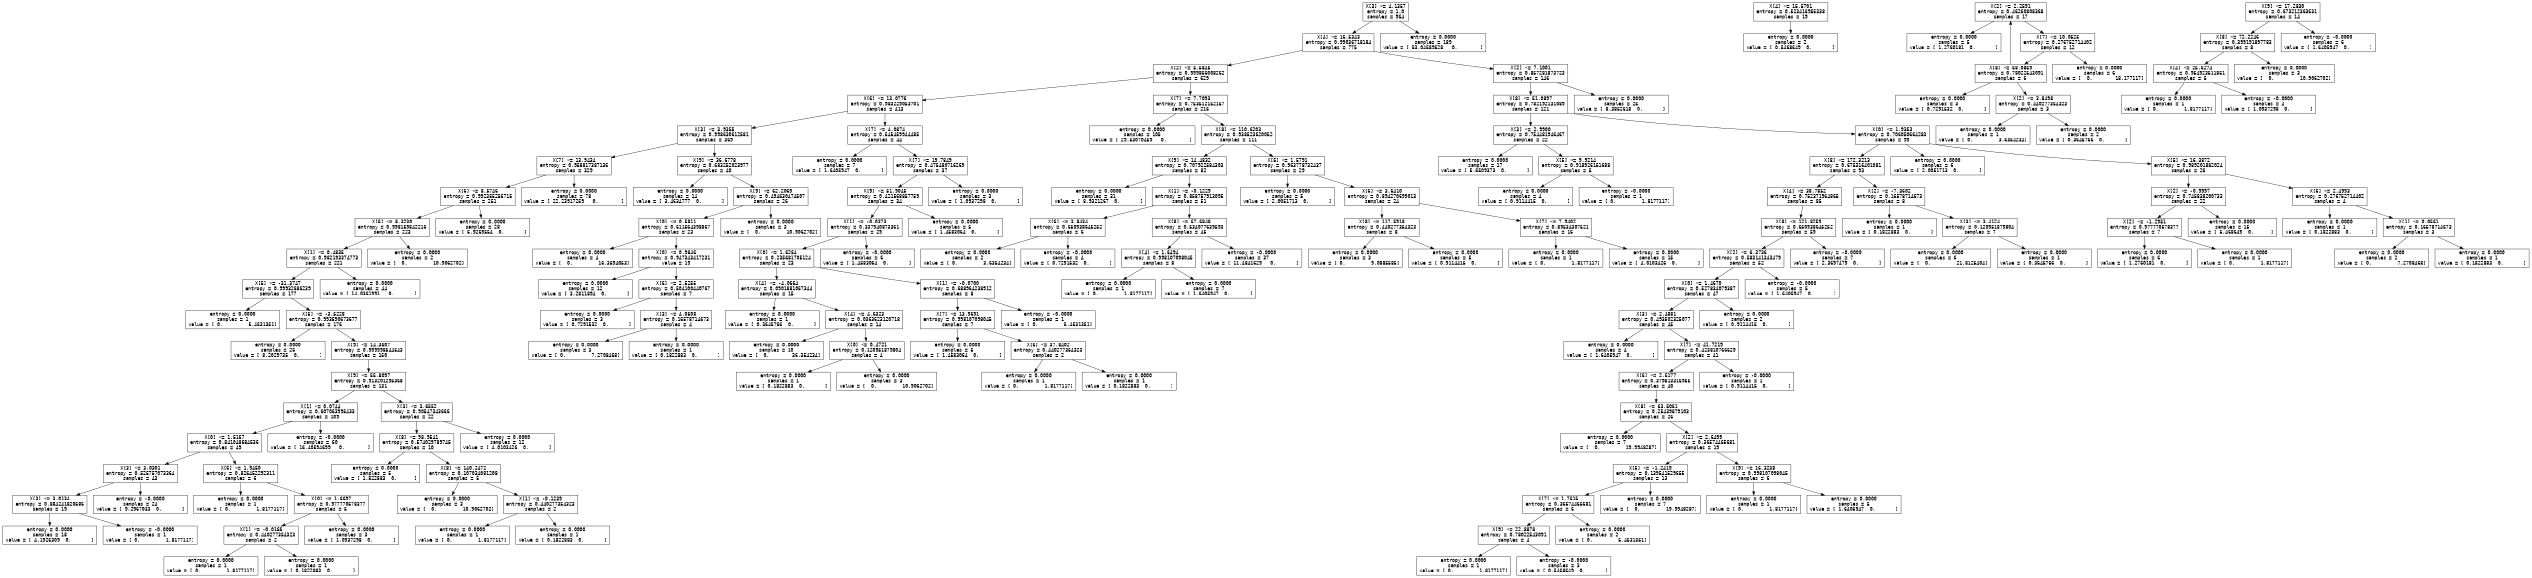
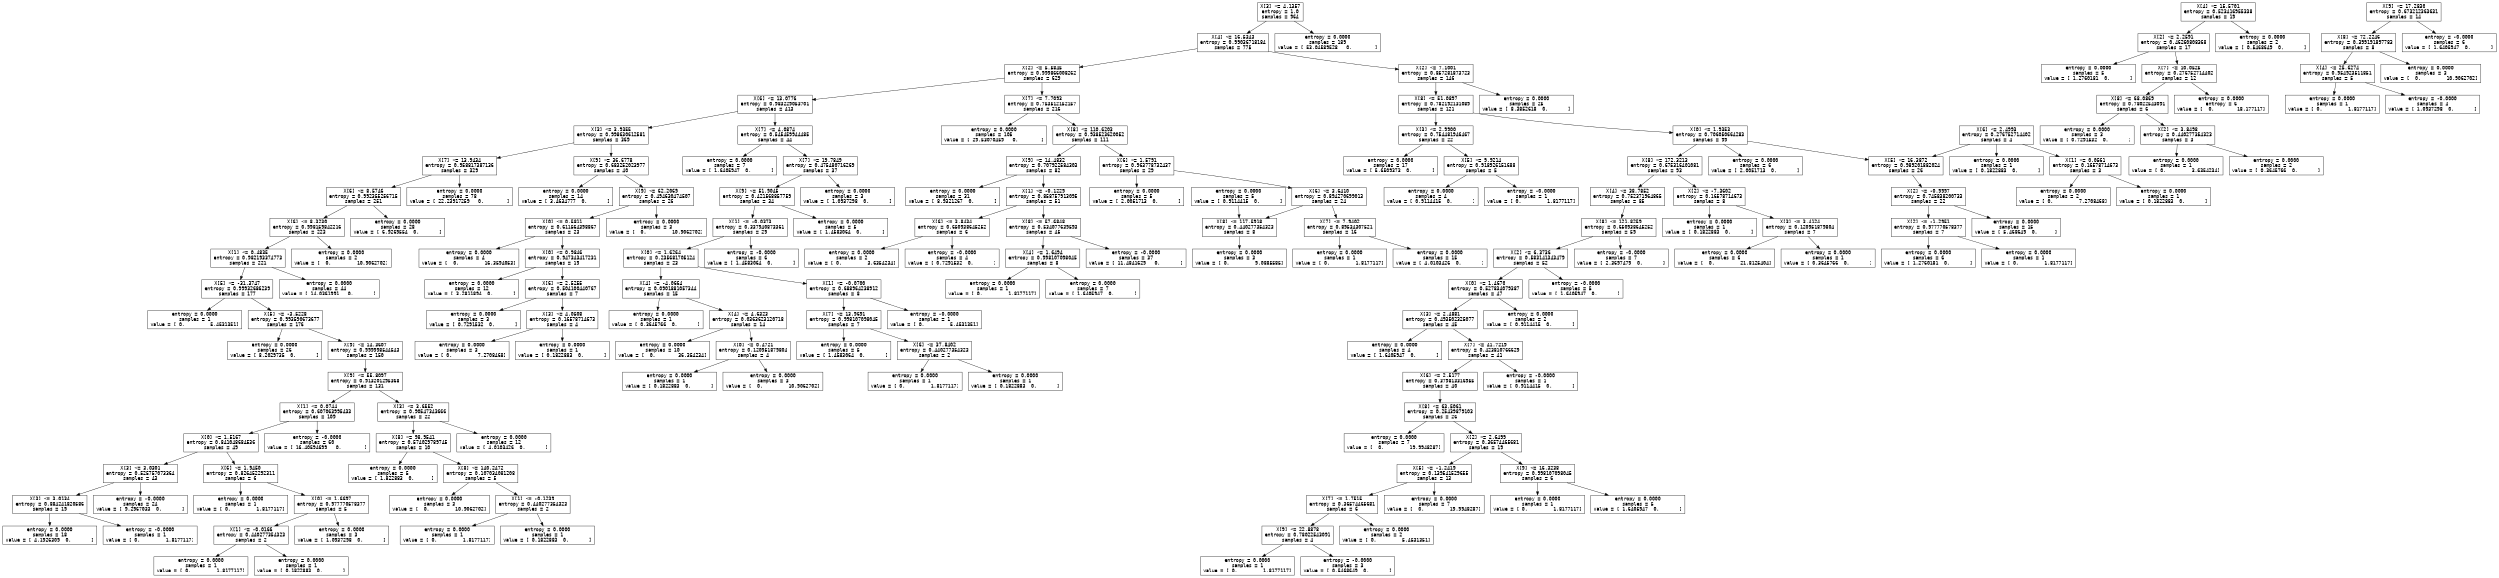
edge "X[8] <= 68.0869 entropy = 0.78022543091 samples = 6" -> "X[2] <= 2.2591 entropy = 0.46260808368 samples = 17": now "X[4] <= 15.5701 entropy = 0.523416955338 samples = 19" -> "X[2] <= 2.2591 entropy = 0.46260808368 samples = 17"
node "entropy = 0.0000 samples = 6 value = [  0.        18.177117]": label "entropy = 0.0000 samples = 6 value = [  0.        18.177117]" -> "entropy = 0.0000 entropy = 6 value = [  0.        18.177117]"
edge "X[5] <= 16.3872 entropy = 0.989201882024 samples = 26" -> "X[6] <= 2.4993 entropy = 0.276752714402 samples = 4": reversed
edge "X[8] <= 117.5918 entropy = 0.440277354323 samples = 8" -> "entropy = 0.0000 samples = 5 value = [ 0.9114415  0.       ]": reversed
node "X[0] <= 0.9846 entropy = 0.947343417231 value = 19": label "X[0] <= 0.9846 entropy = 0.947343417231 value = 19" -> "X[0] <= 0.9846 entropy = 0.947343417231 samples = 19"
